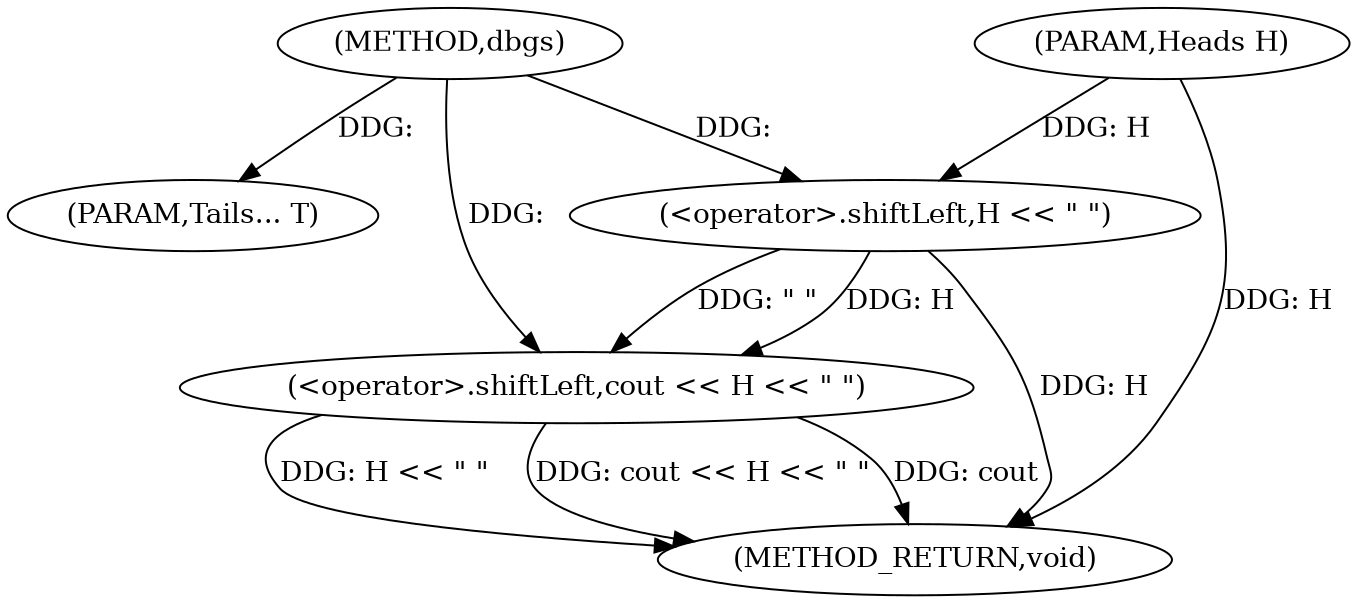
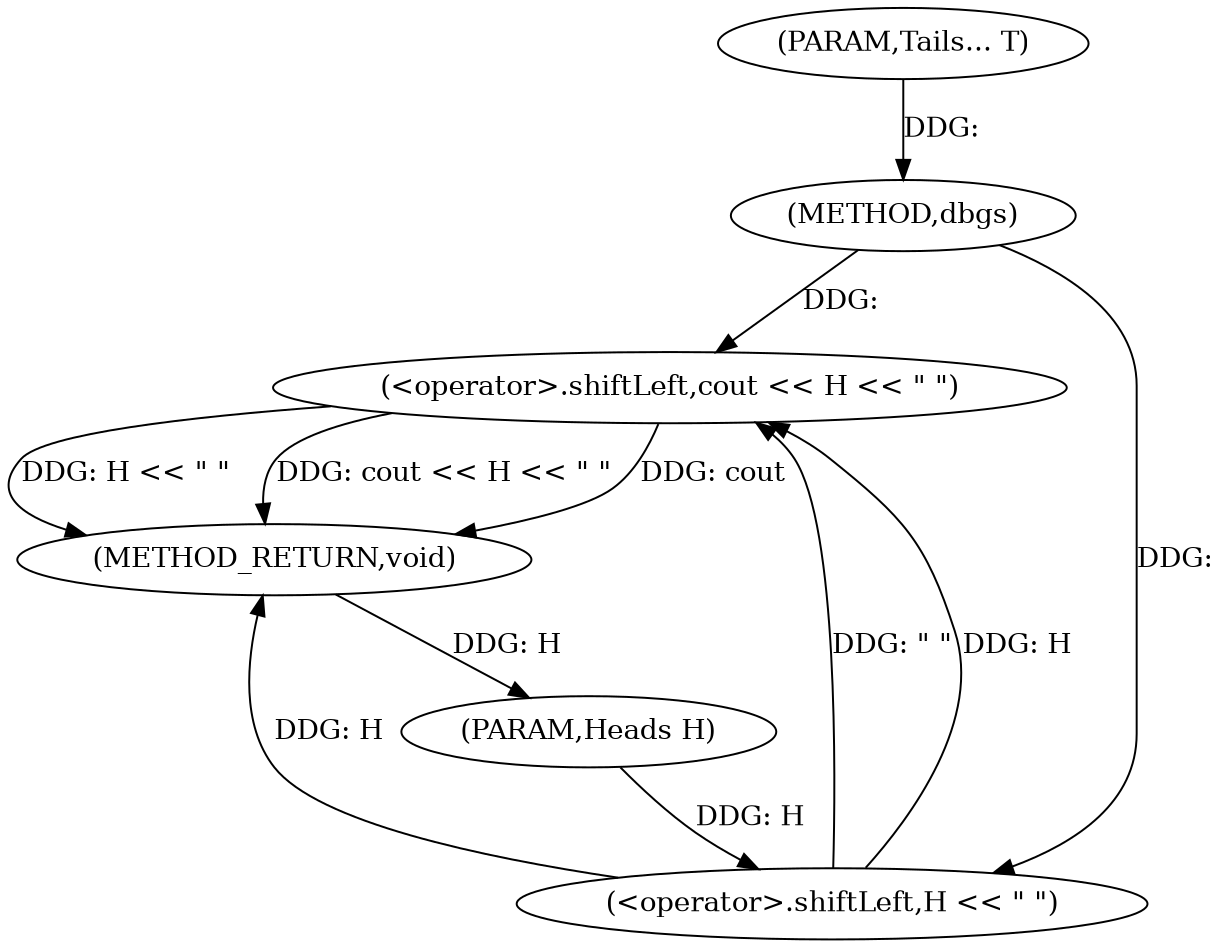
edge "(METHOD,dbgs)" -> "(PARAM,Tails... T)": reversed
edge "(PARAM,Heads H)" -> "(METHOD_RETURN,void)": reversed
